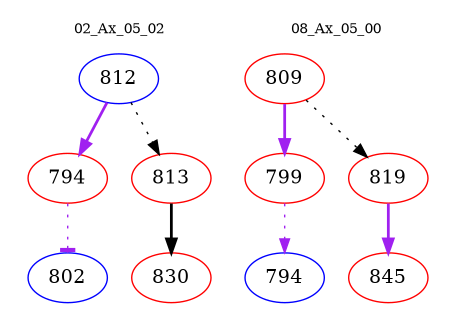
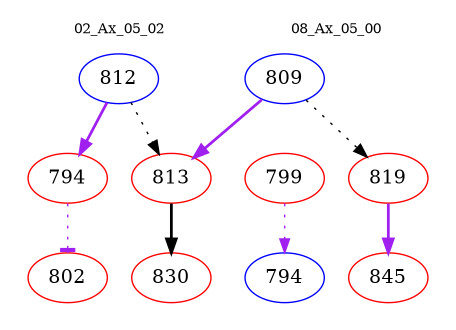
node "809": color red -> blue
edge "809" -> "799": now "809" -> "813"
node "802": color blue -> red
